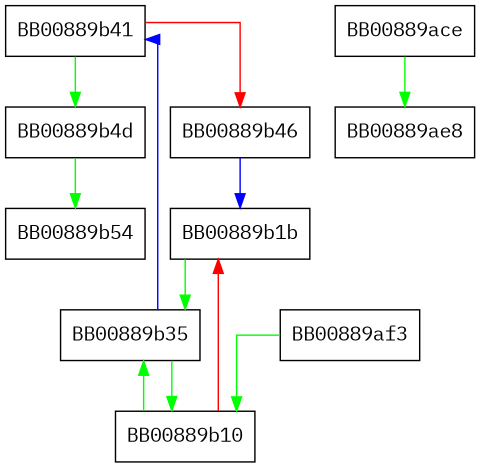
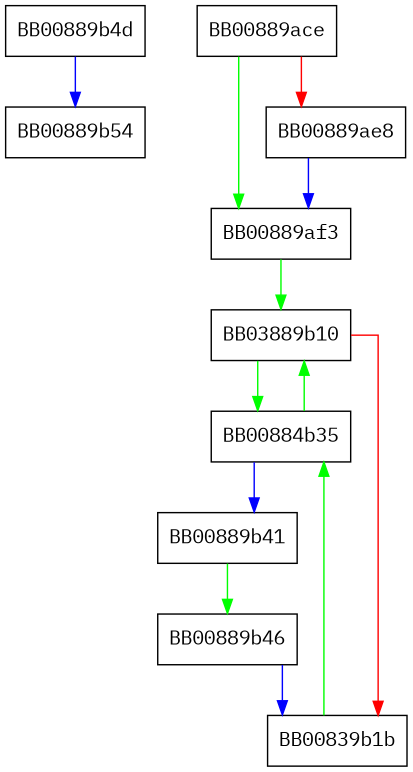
edge "BB00889b41" -> "BB00889b46": color red -> green
edge "BB00889b41" -> "BB00889b4d": removed
edge "BB00889ace" -> "BB00889ae8": color green -> red
edge "BB00889ace" -> "BB00889af3": added
edge "BB00889b4d" -> "BB00889b54": color green -> blue
edge "BB00889ae8" -> "BB00889af3": added
node "BB00889b1b": label "BB00889b1b" -> "BB00839b1b"
node "BB00889b35": label "BB00889b35" -> "BB00884b35"
node "BB00889b10": label "BB00889b10" -> "BB03889b10"
